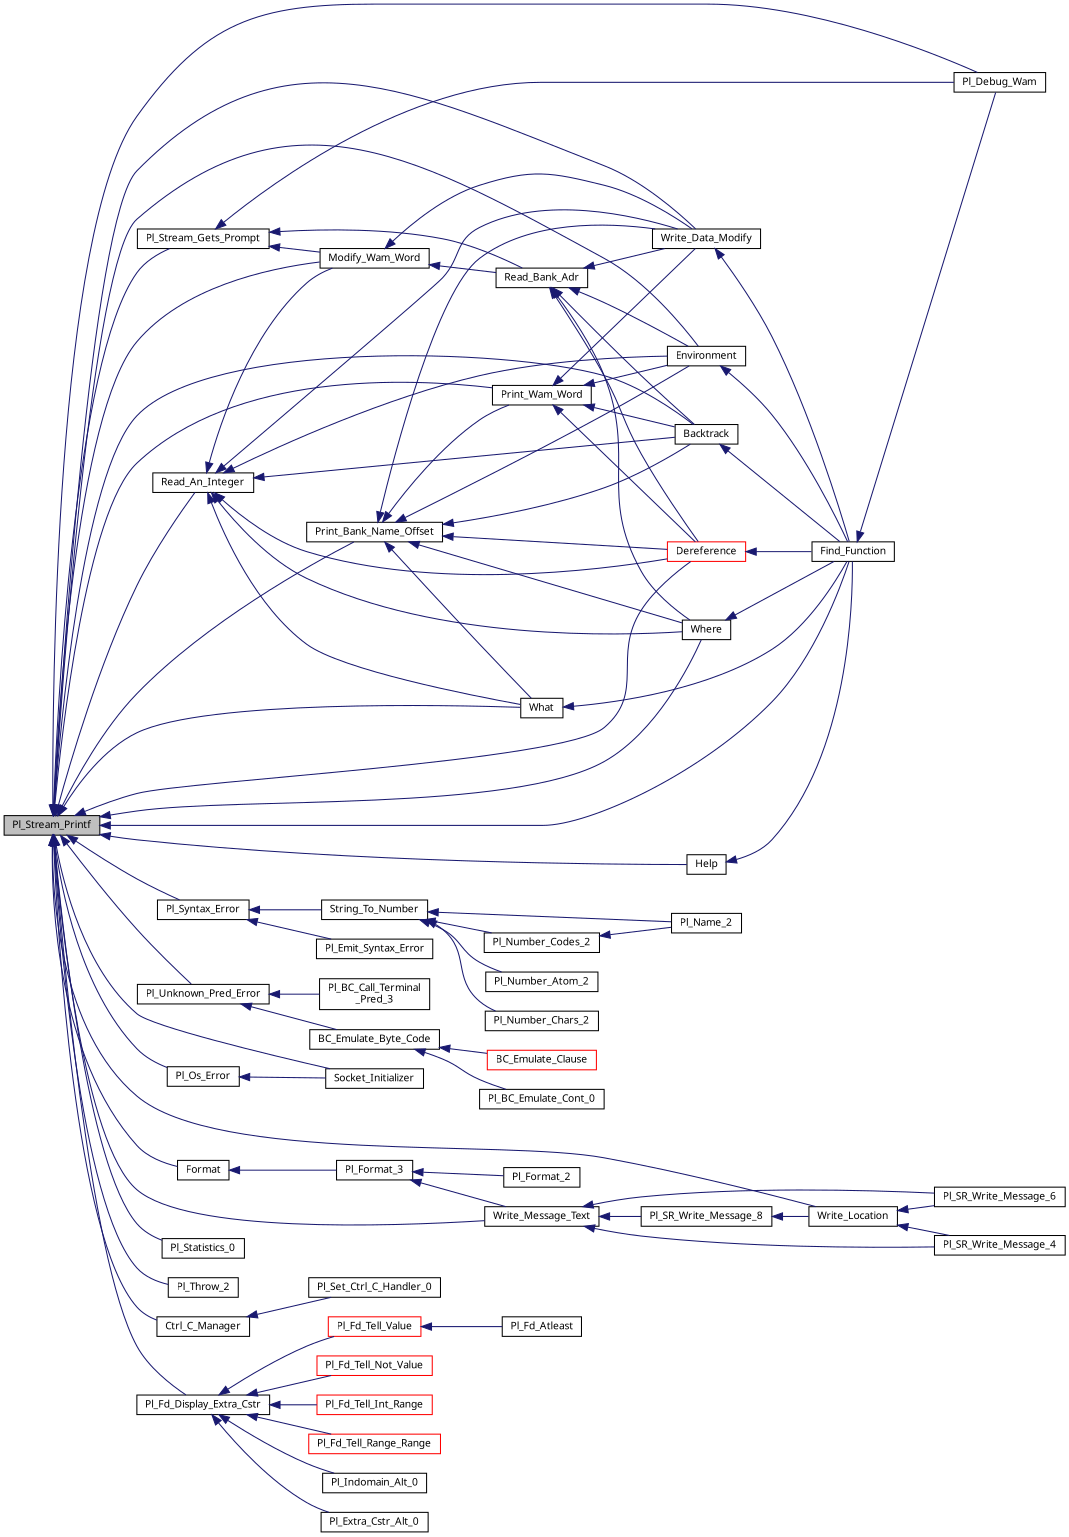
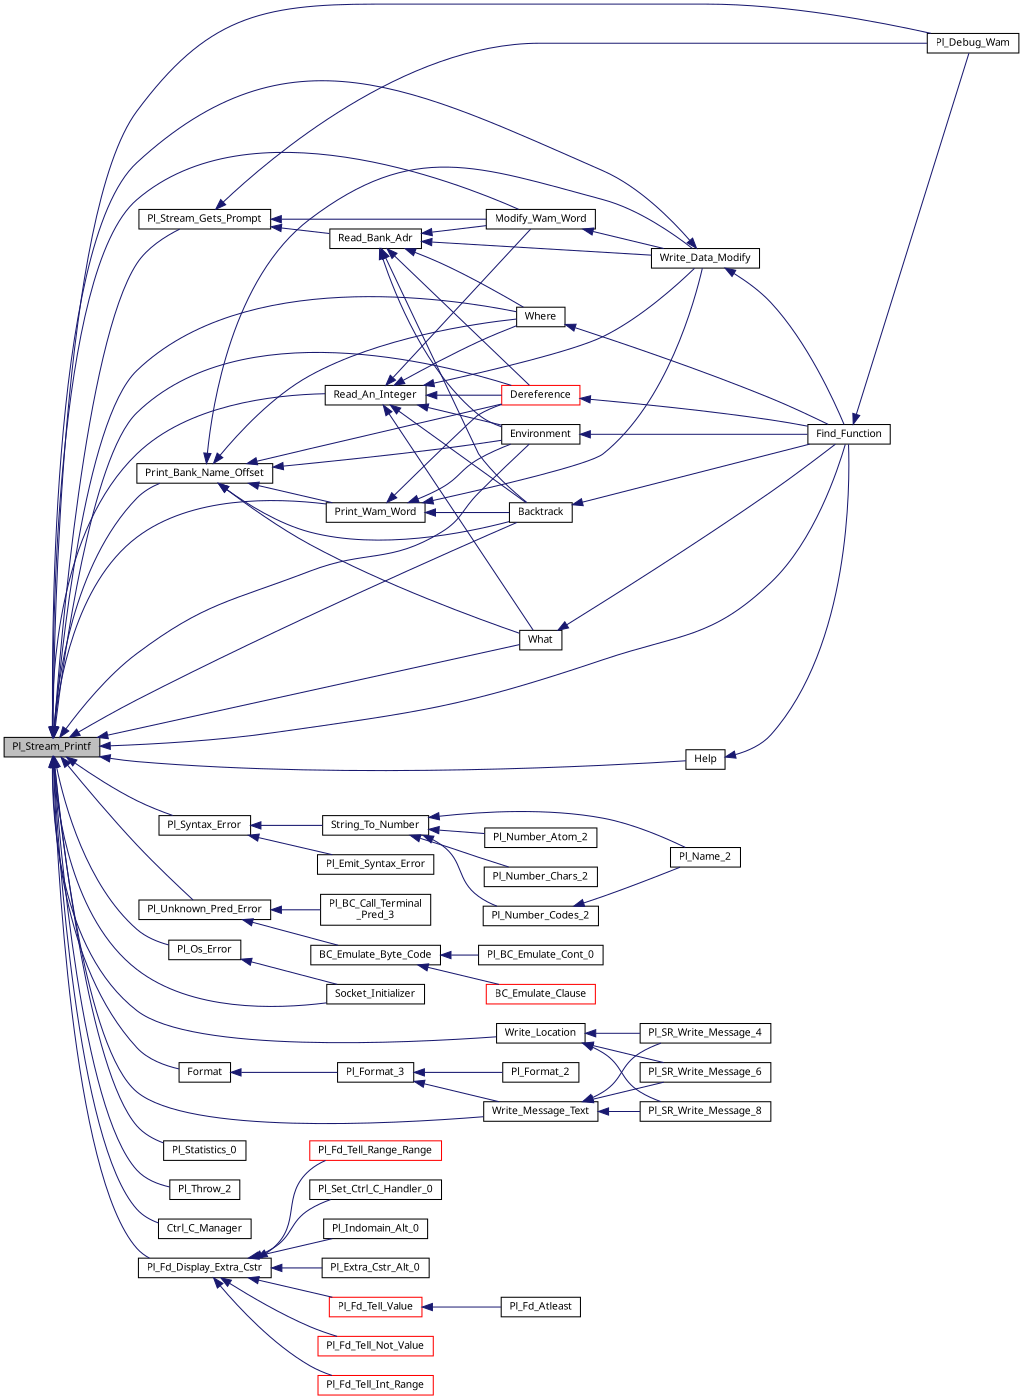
edge "Write_Data_Modify" -> "Pl_Stream_Printf": reversed
edge "Read_Bank_Adr" -> "Modify_Wam_Word": reversed
edge "Write_Location" -> "Pl_SR_Write_Message_8": reversed
edge "Pl_Set_Ctrl_C_Handler_0" -> "Ctrl_C_Manager": now "Pl_Set_Ctrl_C_Handler_0" -> "Pl_Fd_Display_Extra_Cstr"
